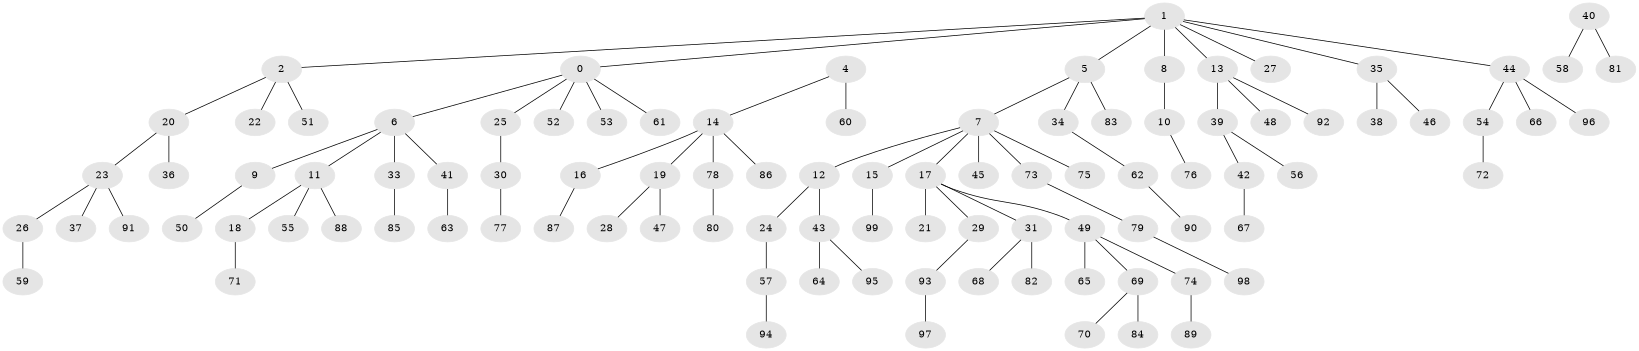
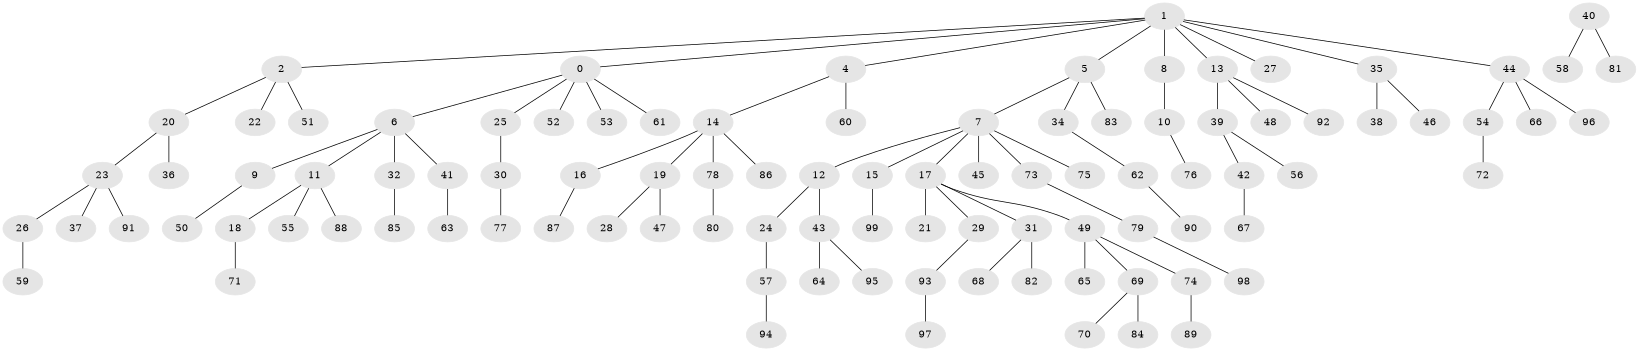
edge "1" -- "4": added
node "33": label "33" -> "32"
